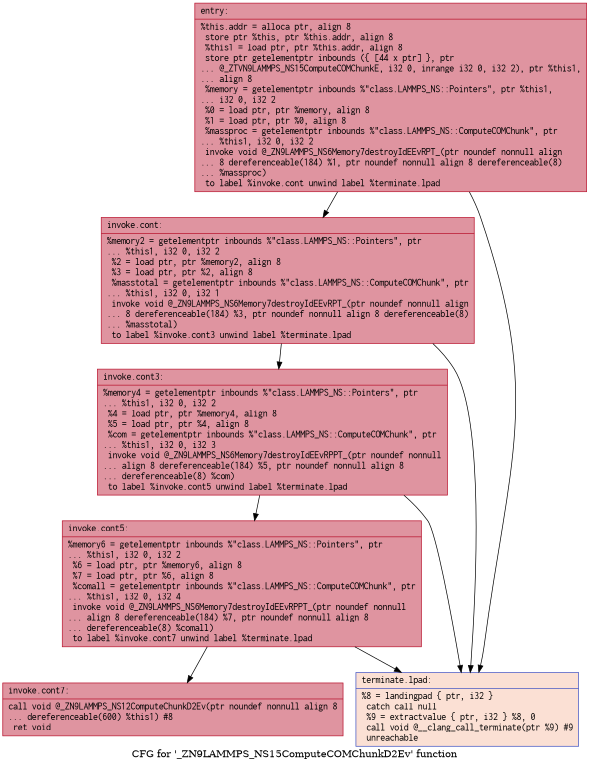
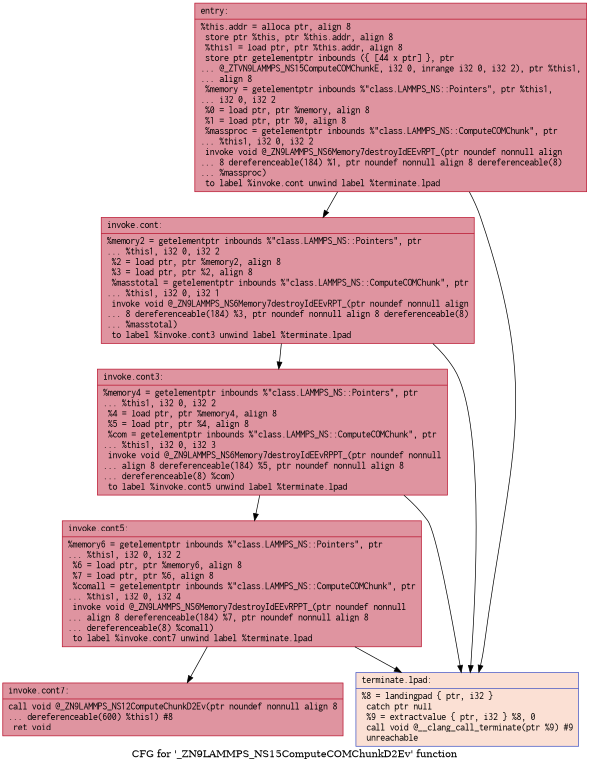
node "terminate.lpad:": text "catch call null" -> "catch ptr null"
